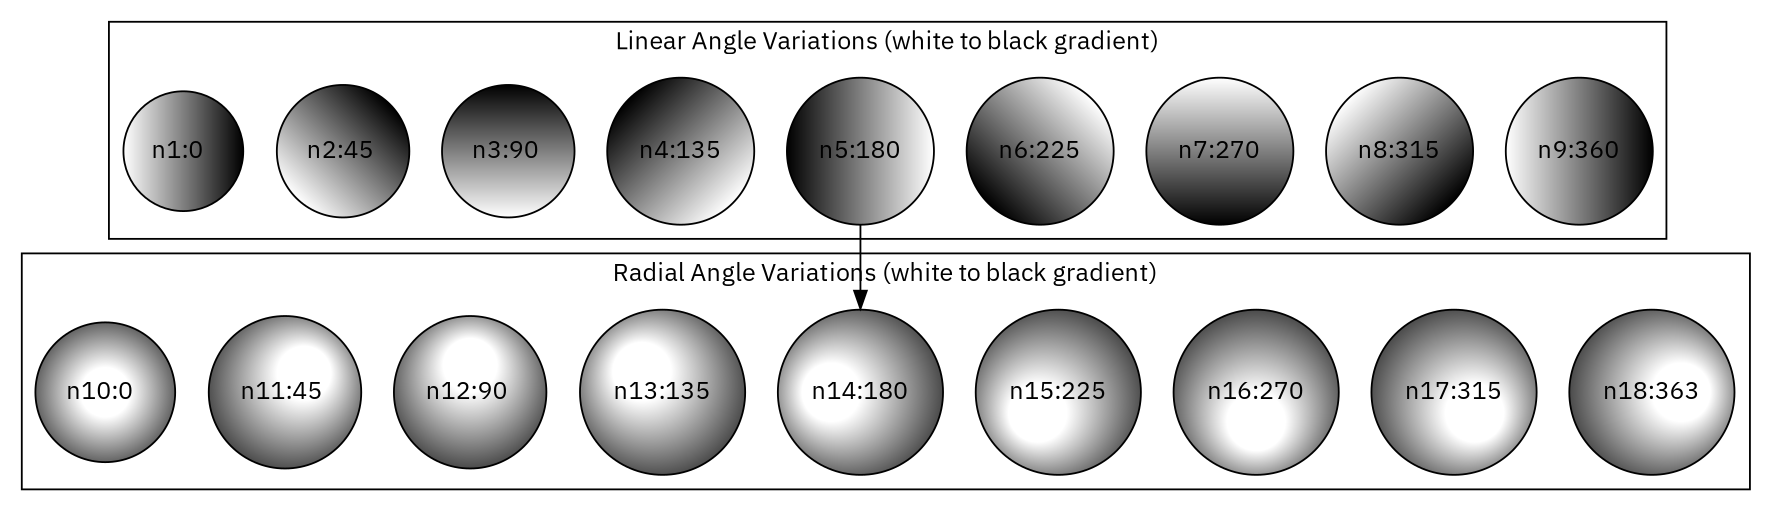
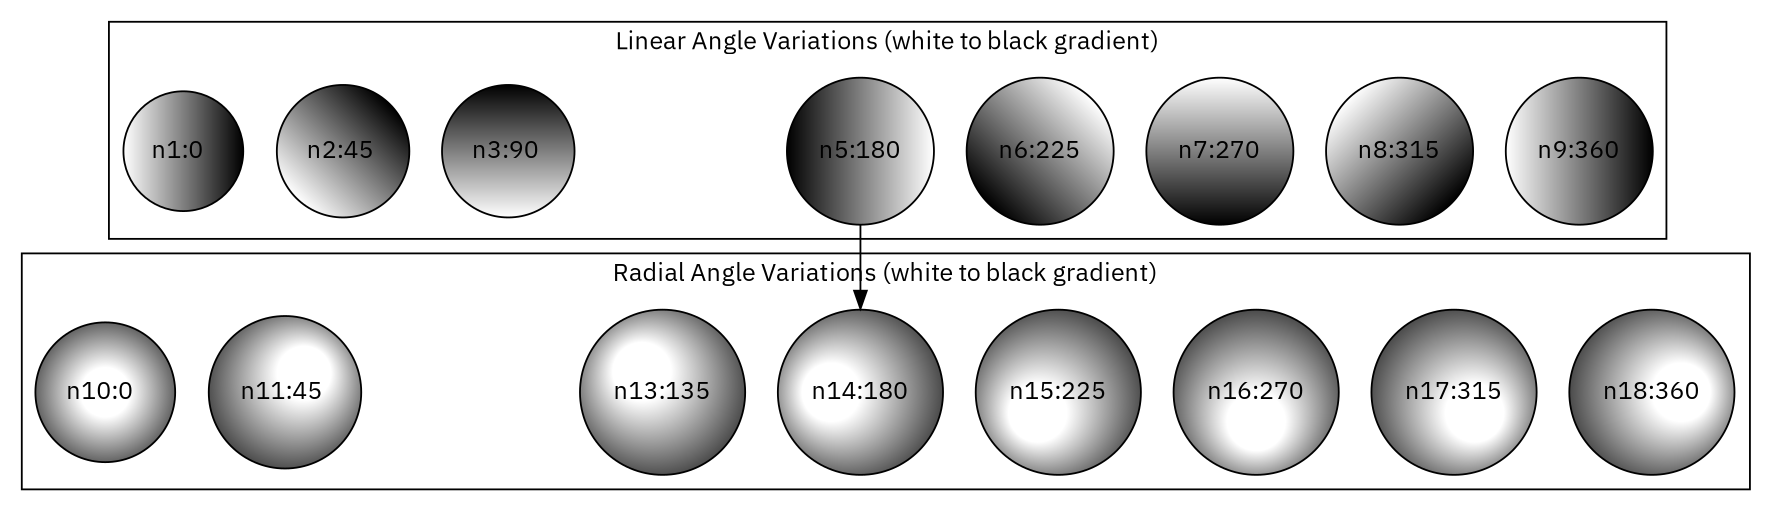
node "n4:135": removed
node "n12:90": removed
node "n18:363": label "n18:363" -> "n18:360"
